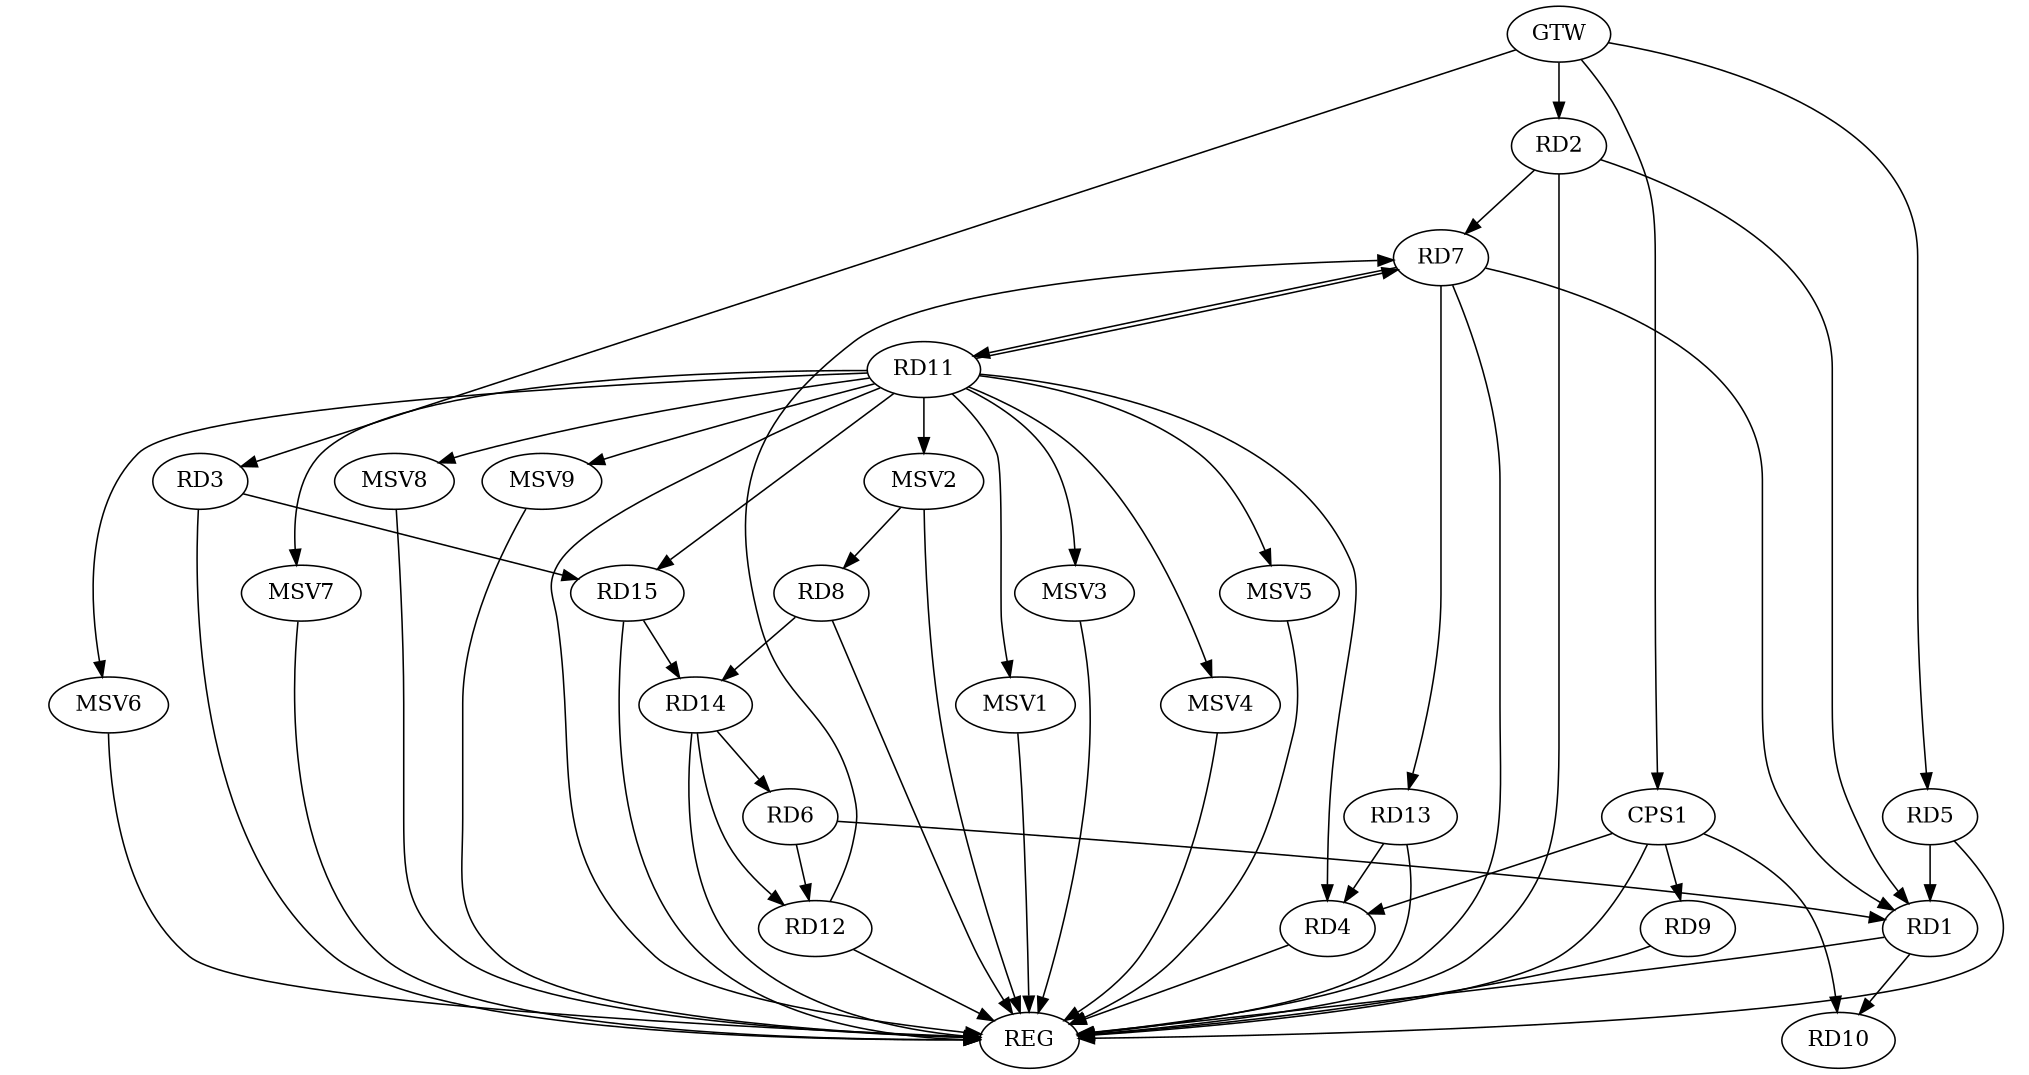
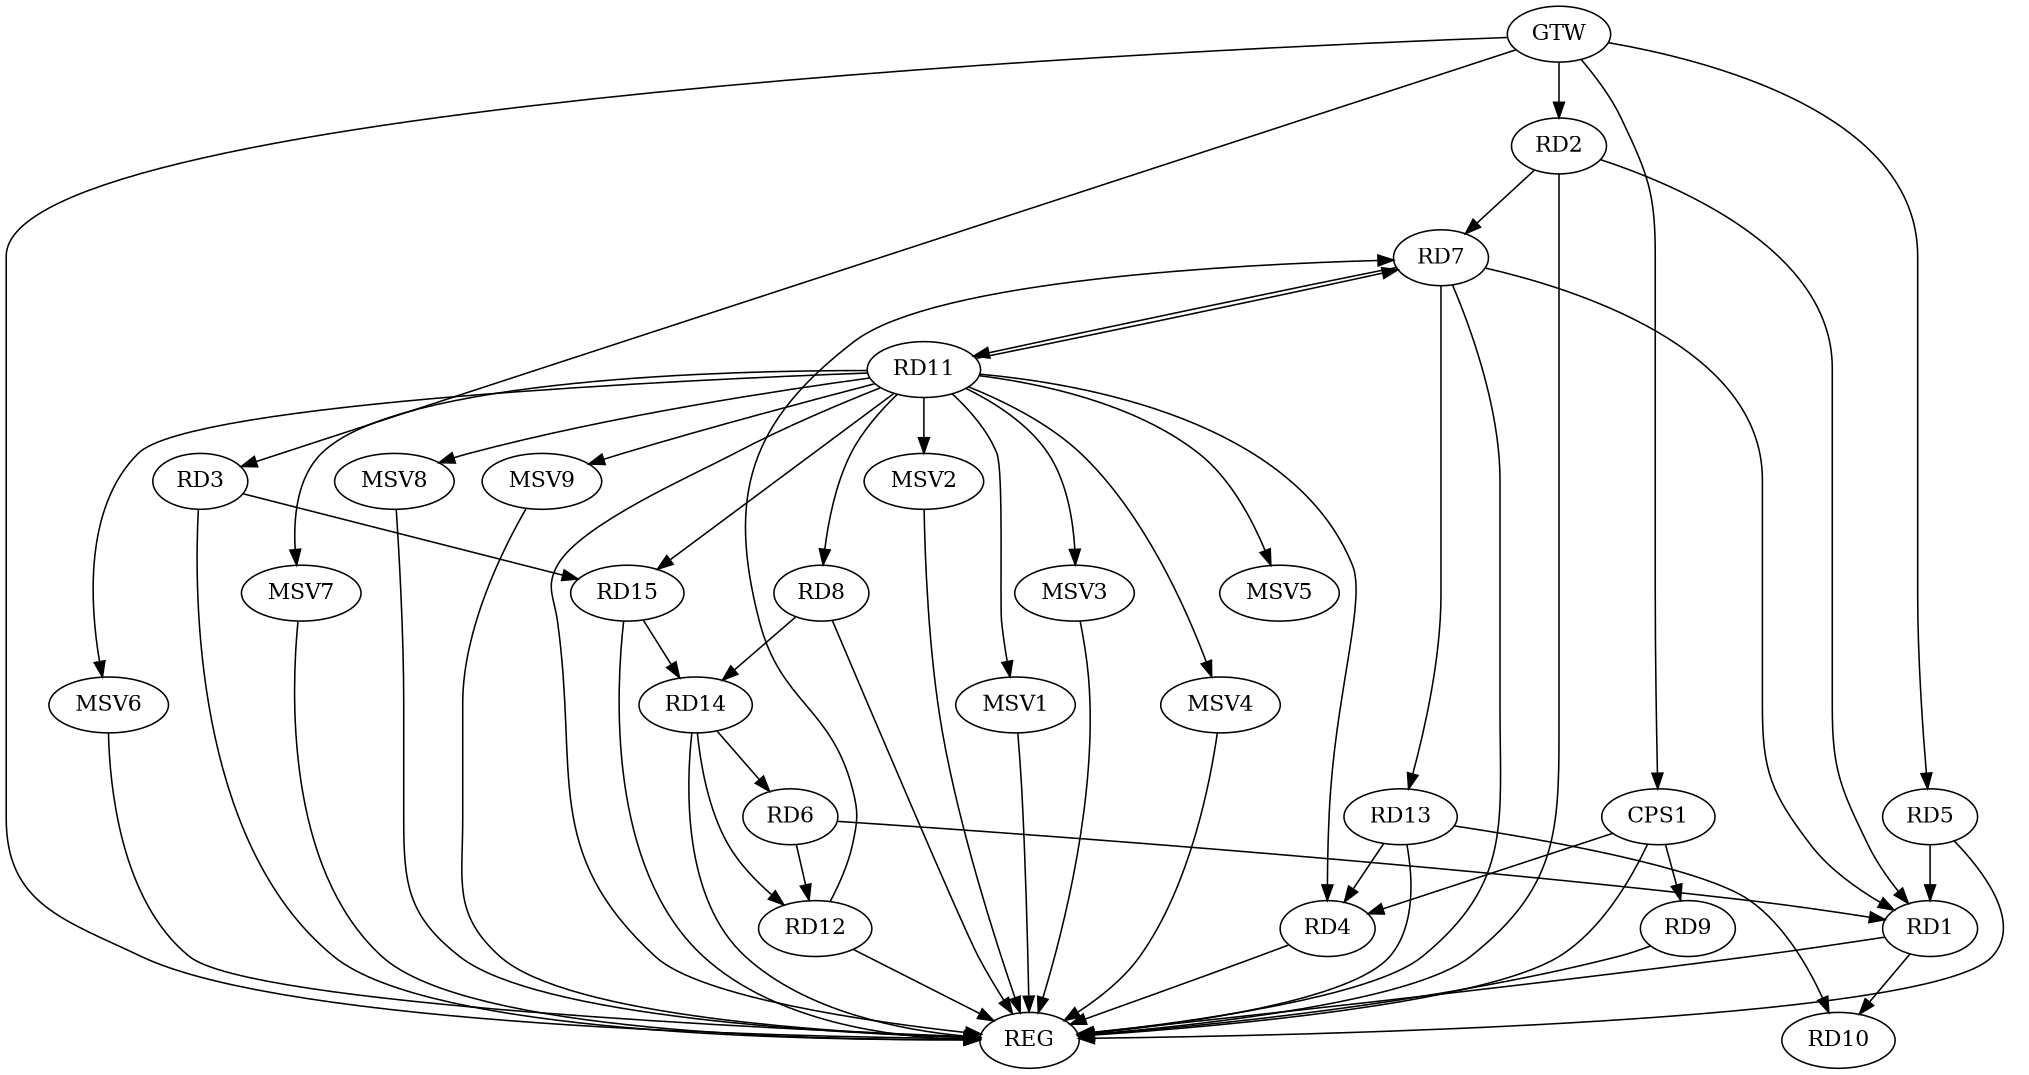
edge "MSV2" -> "RD8": now "RD11" -> "RD8"
edge "MSV5" -> "REG": now "GTW" -> "REG"
edge "CPS1" -> "RD10": now "RD13" -> "RD10"
